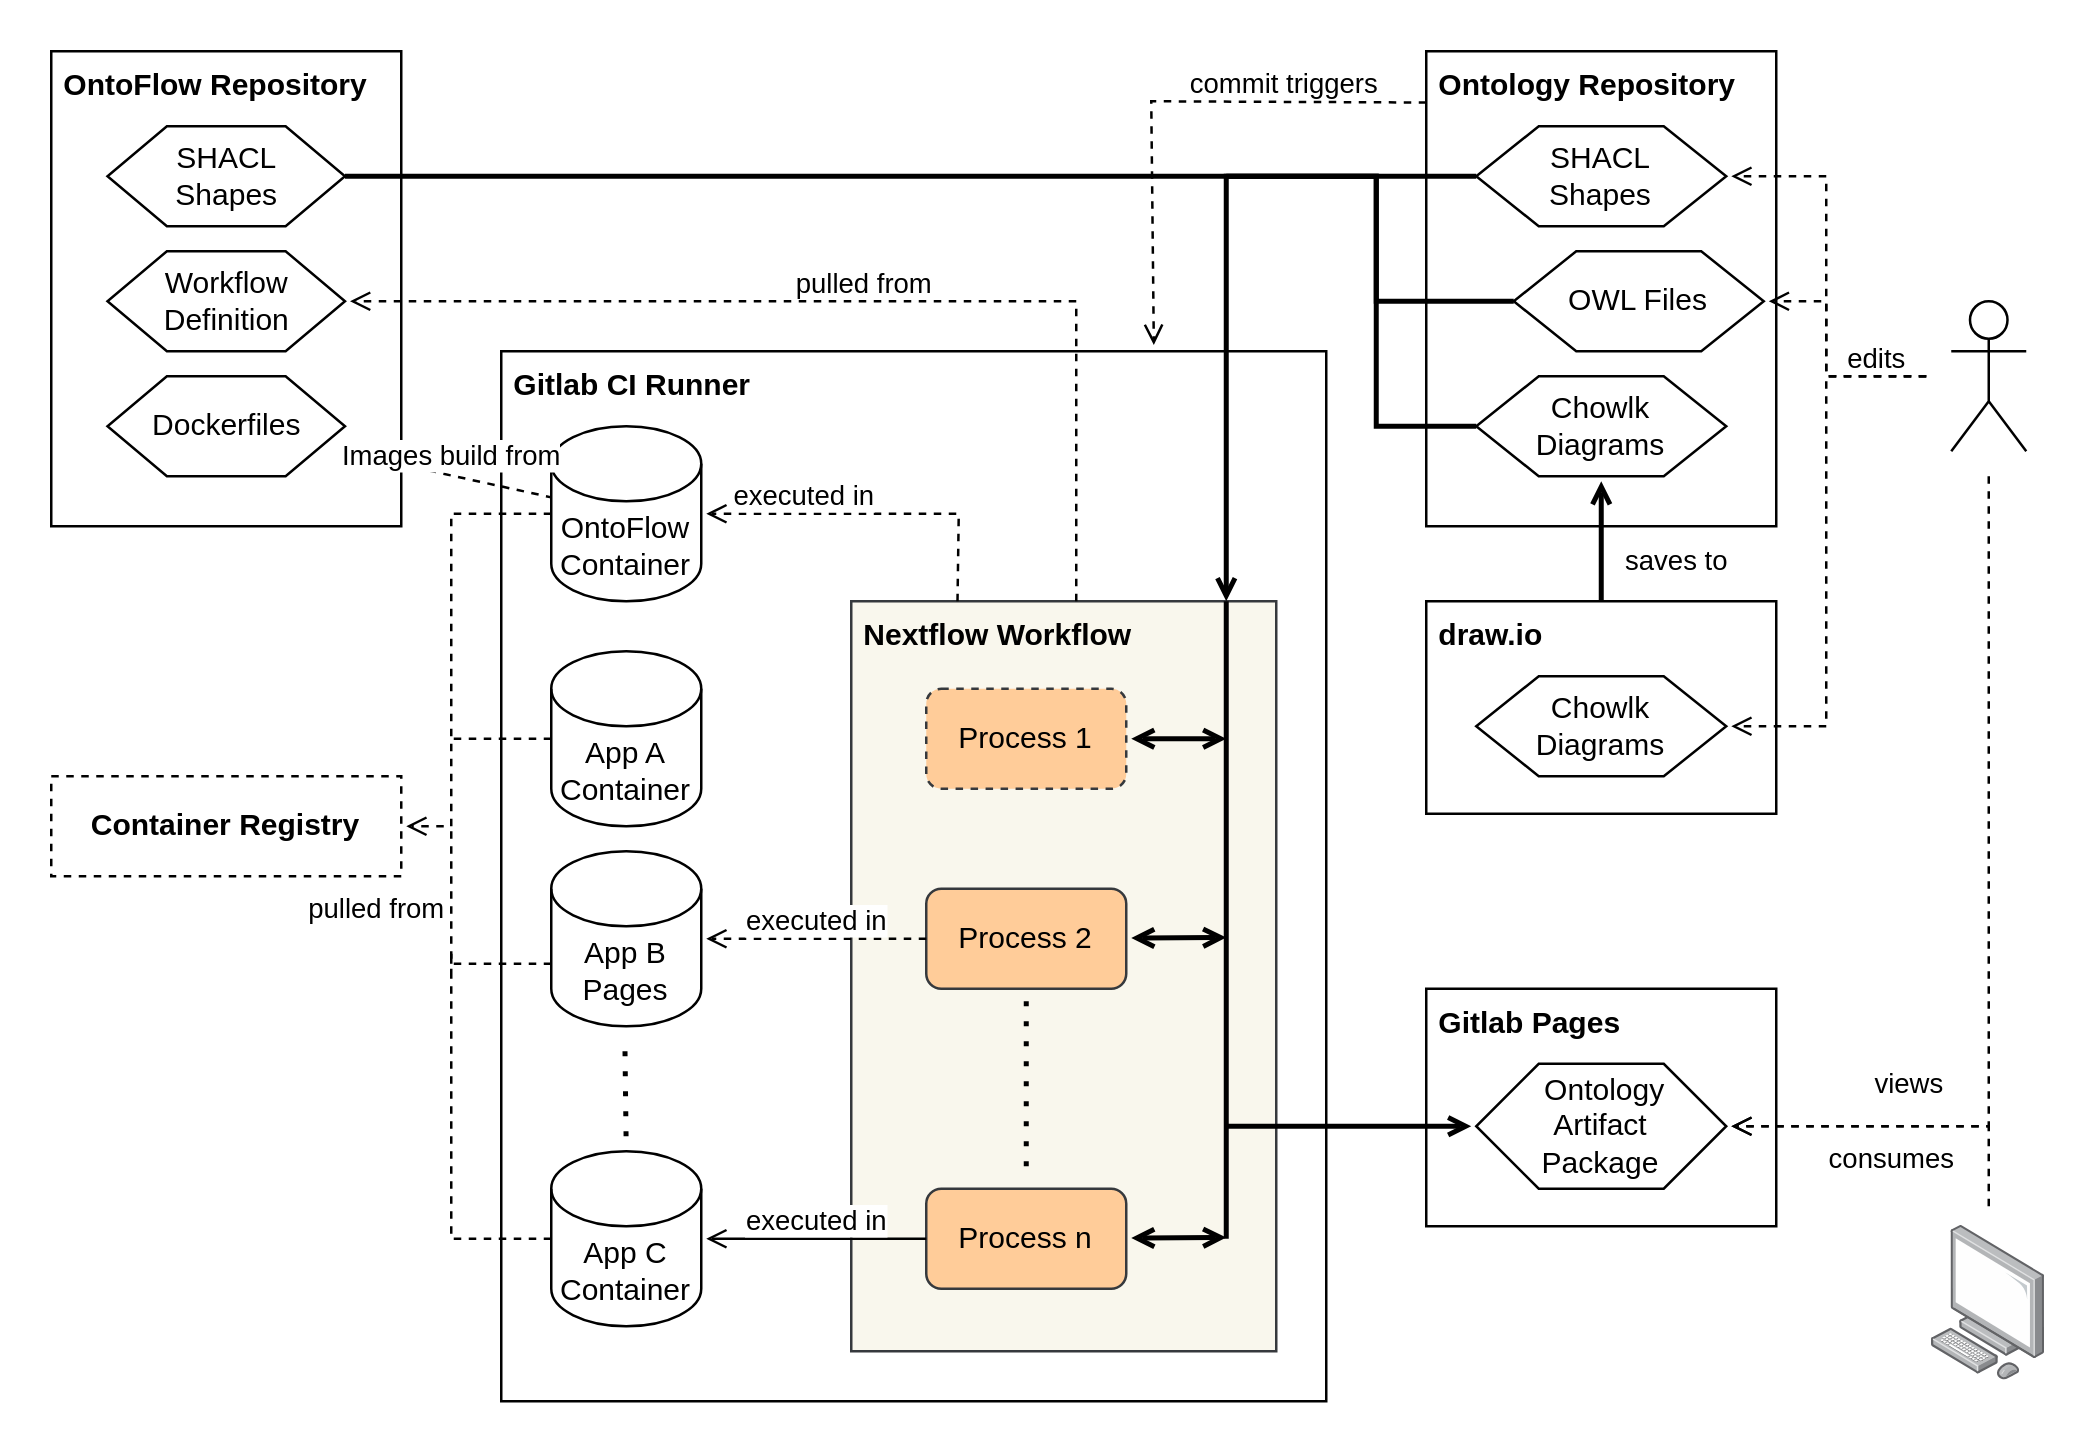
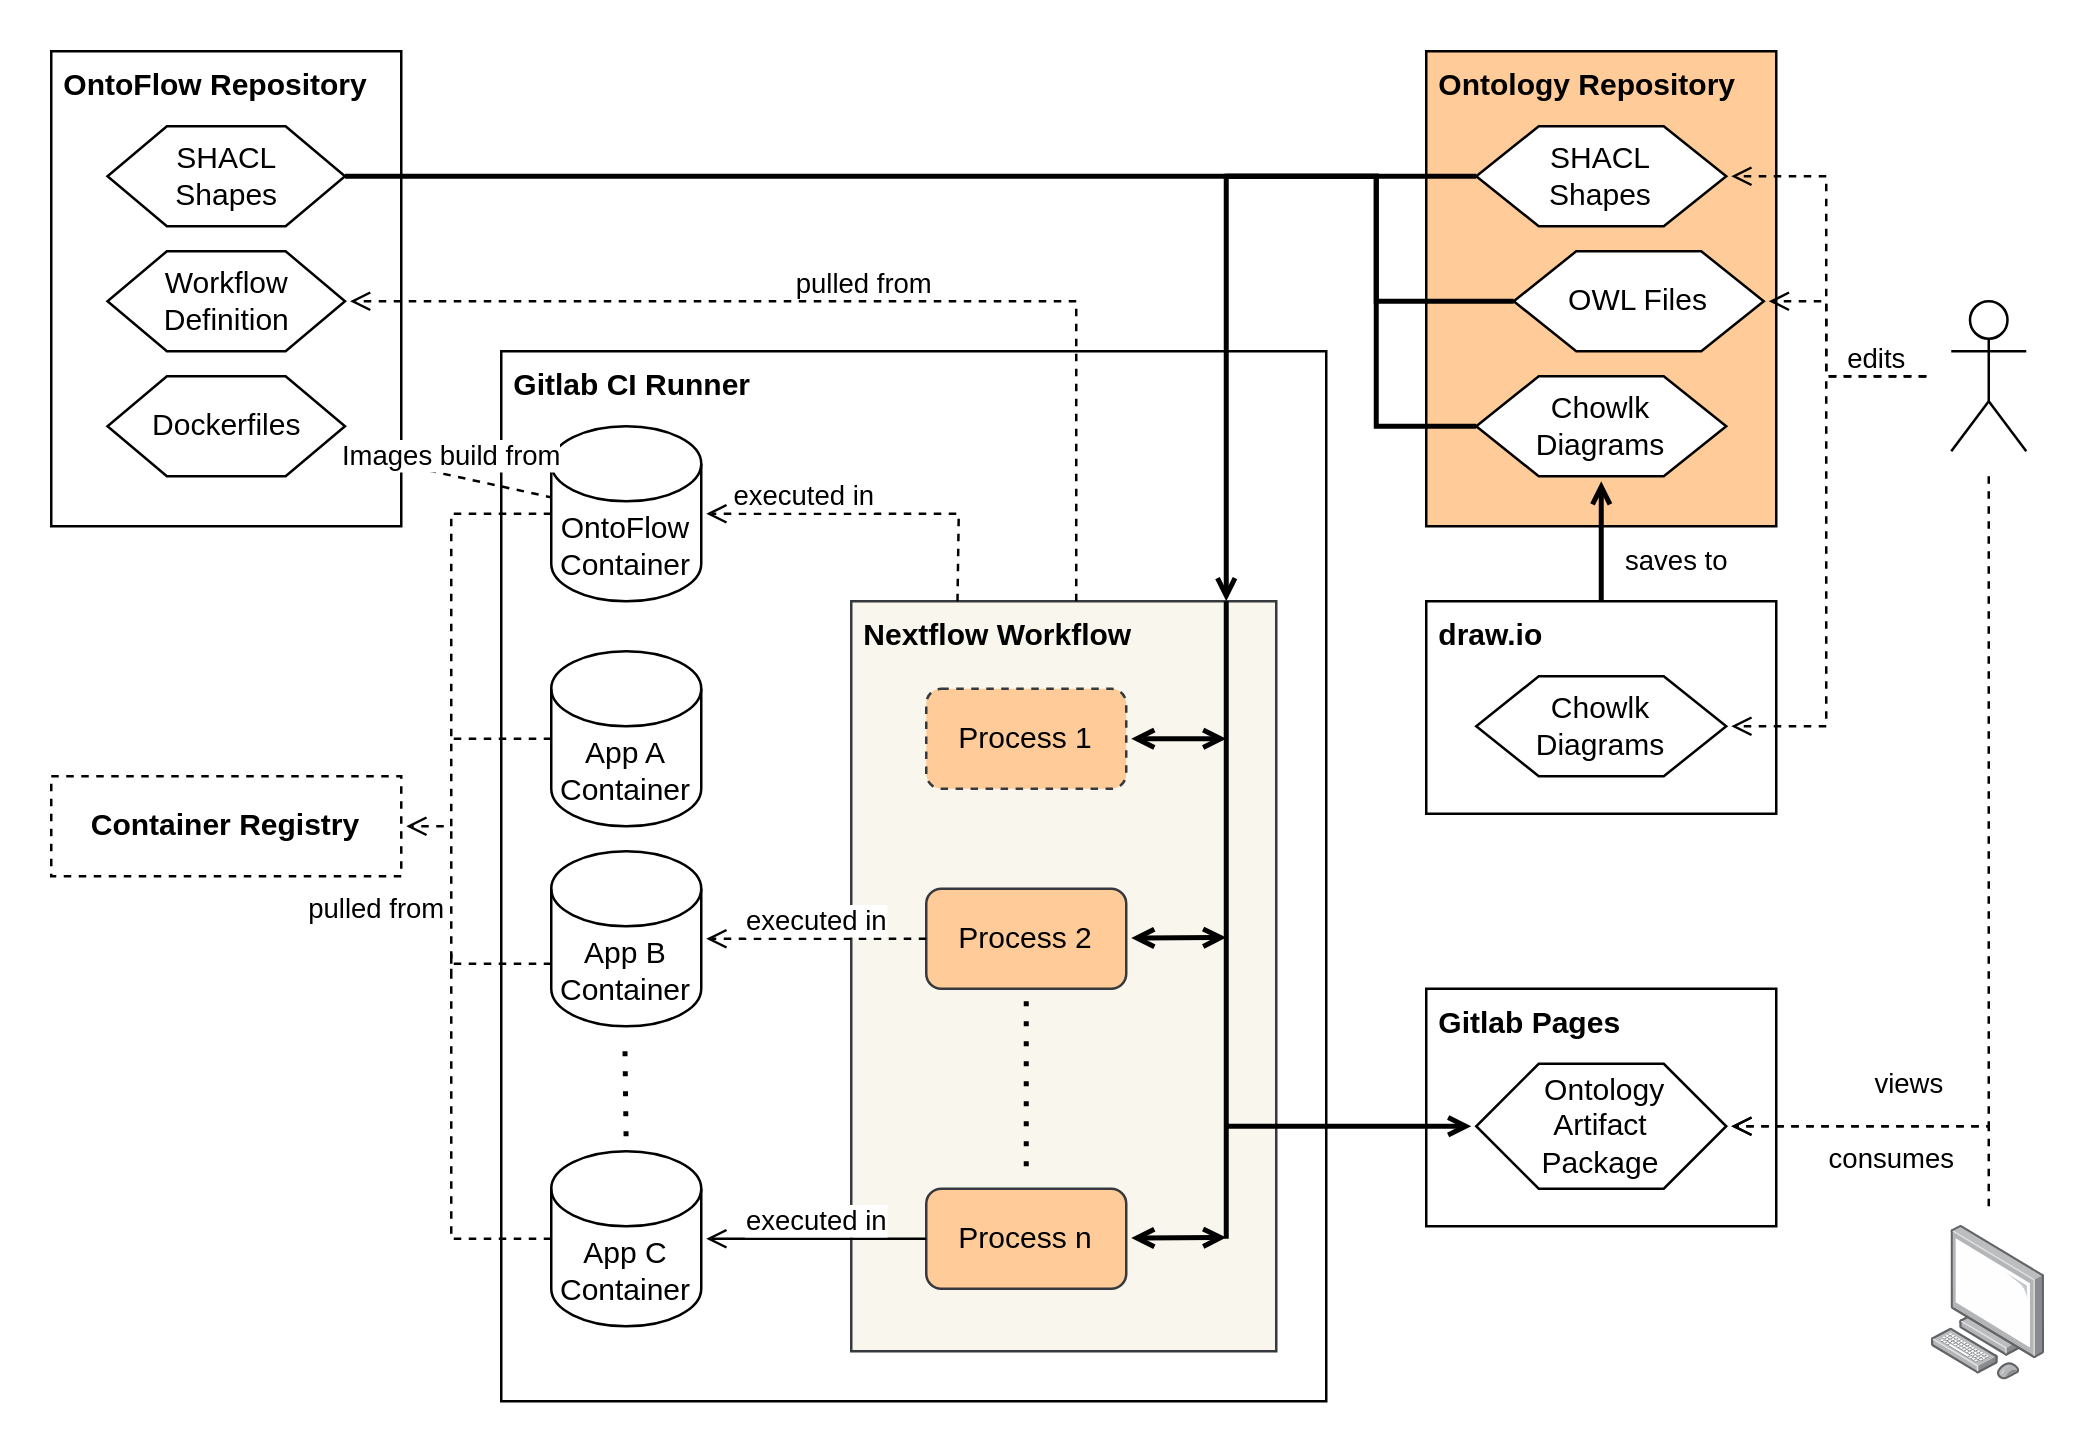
node "Ontology Repository": fillcolor #ffffff -> #ffcc99
edge "Ontology Repository" -> "Gitlab CI Runner": removed, label "commit triggers"
node "App B Pages": label "App B Pages" -> "App B Container"
